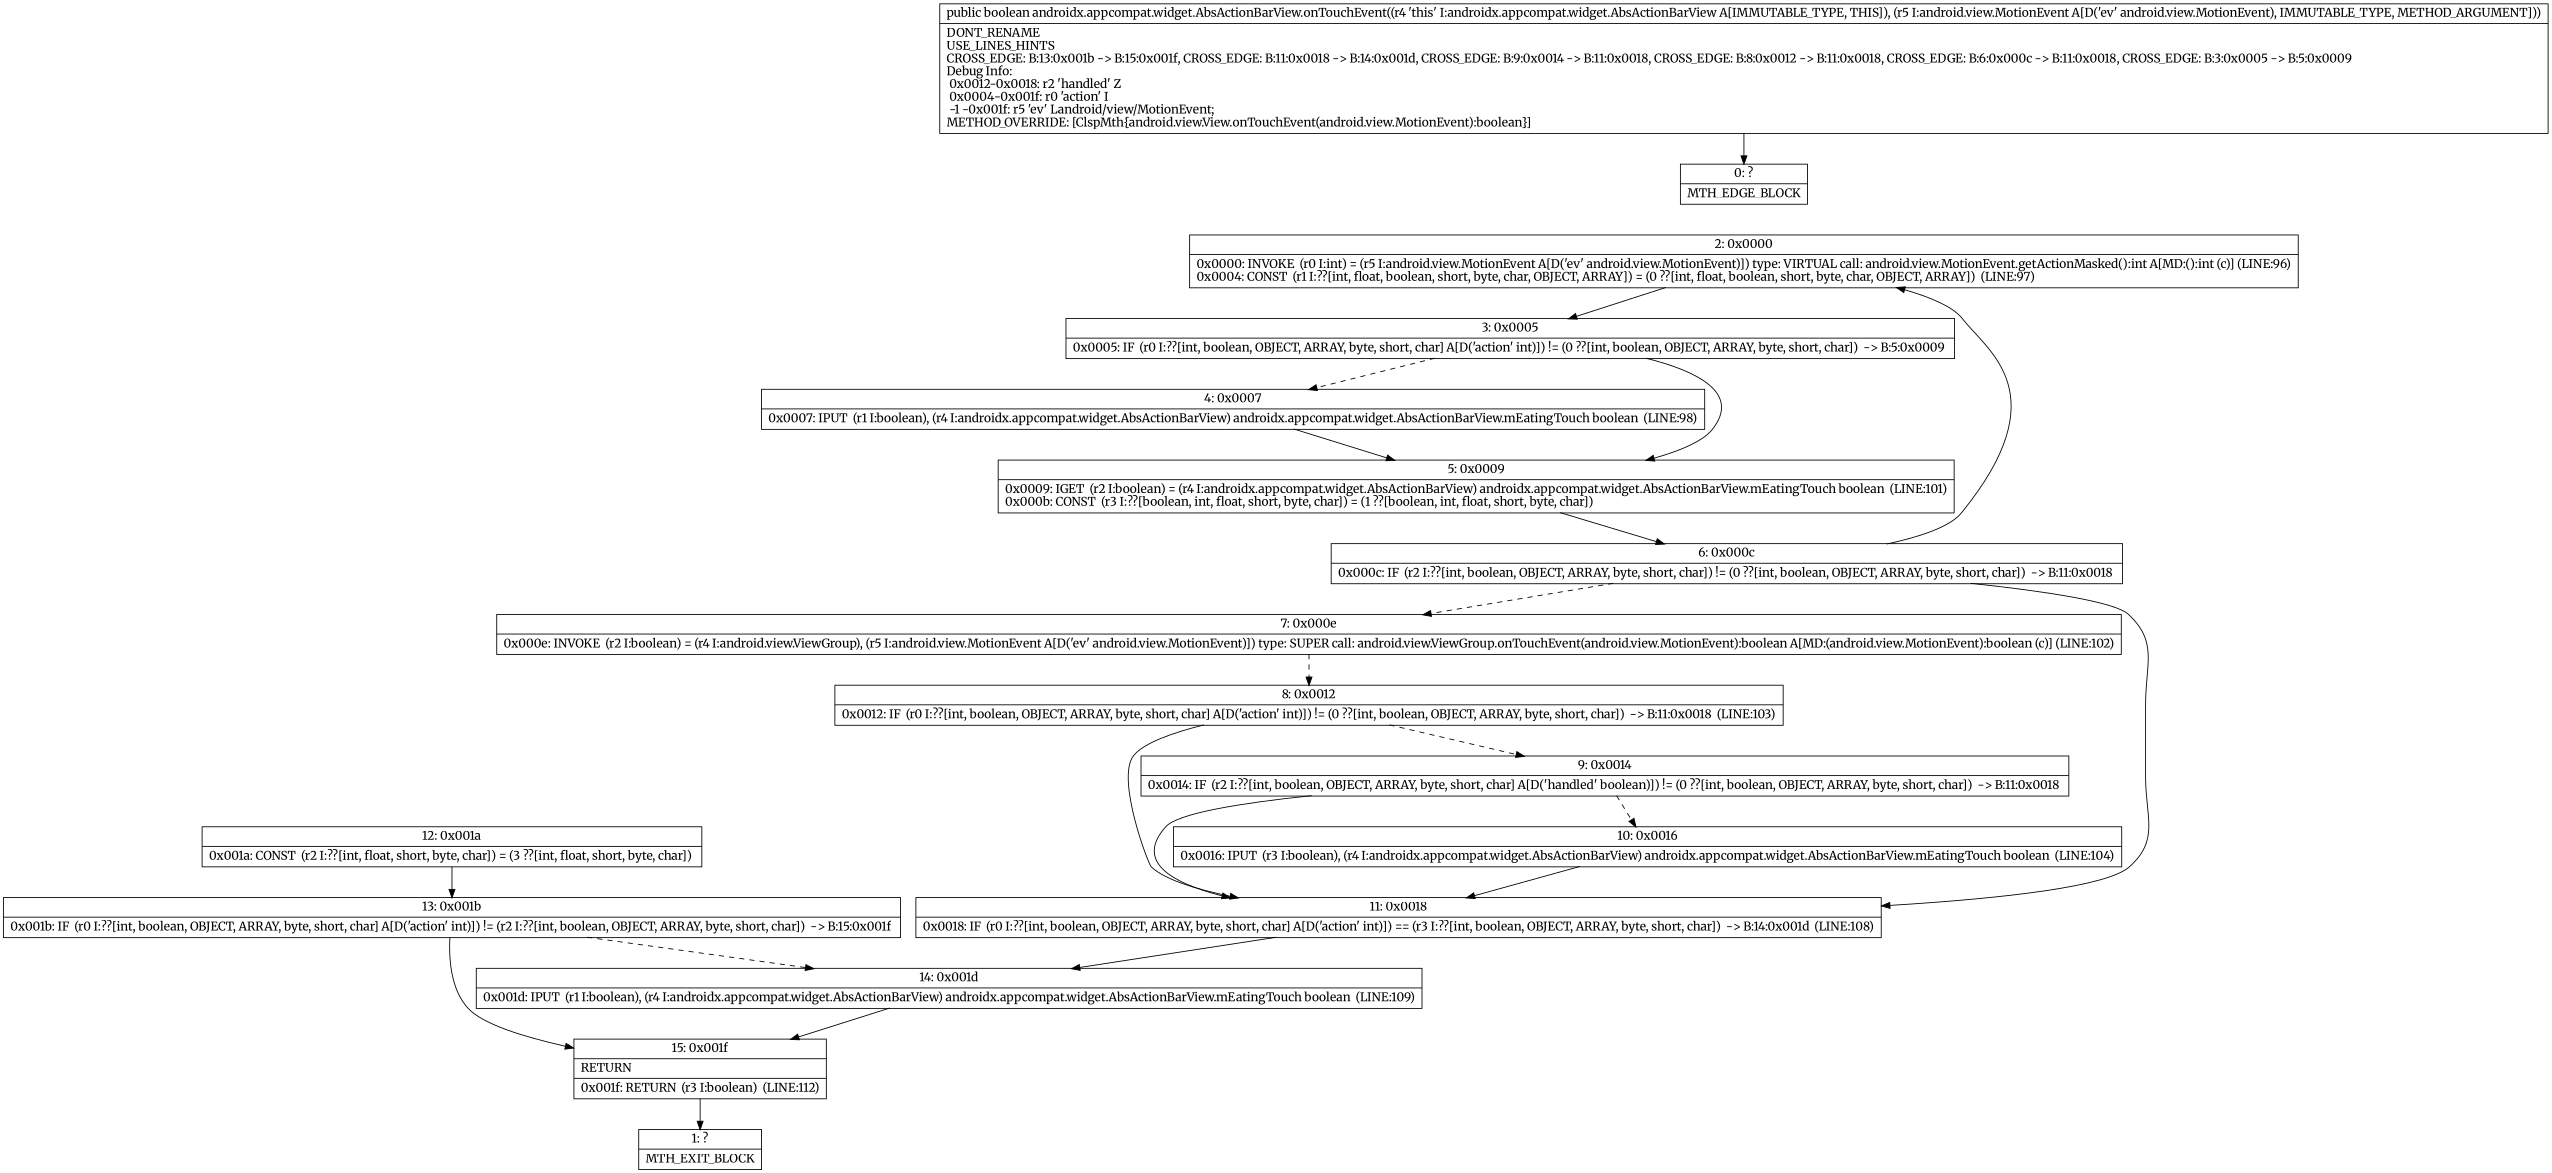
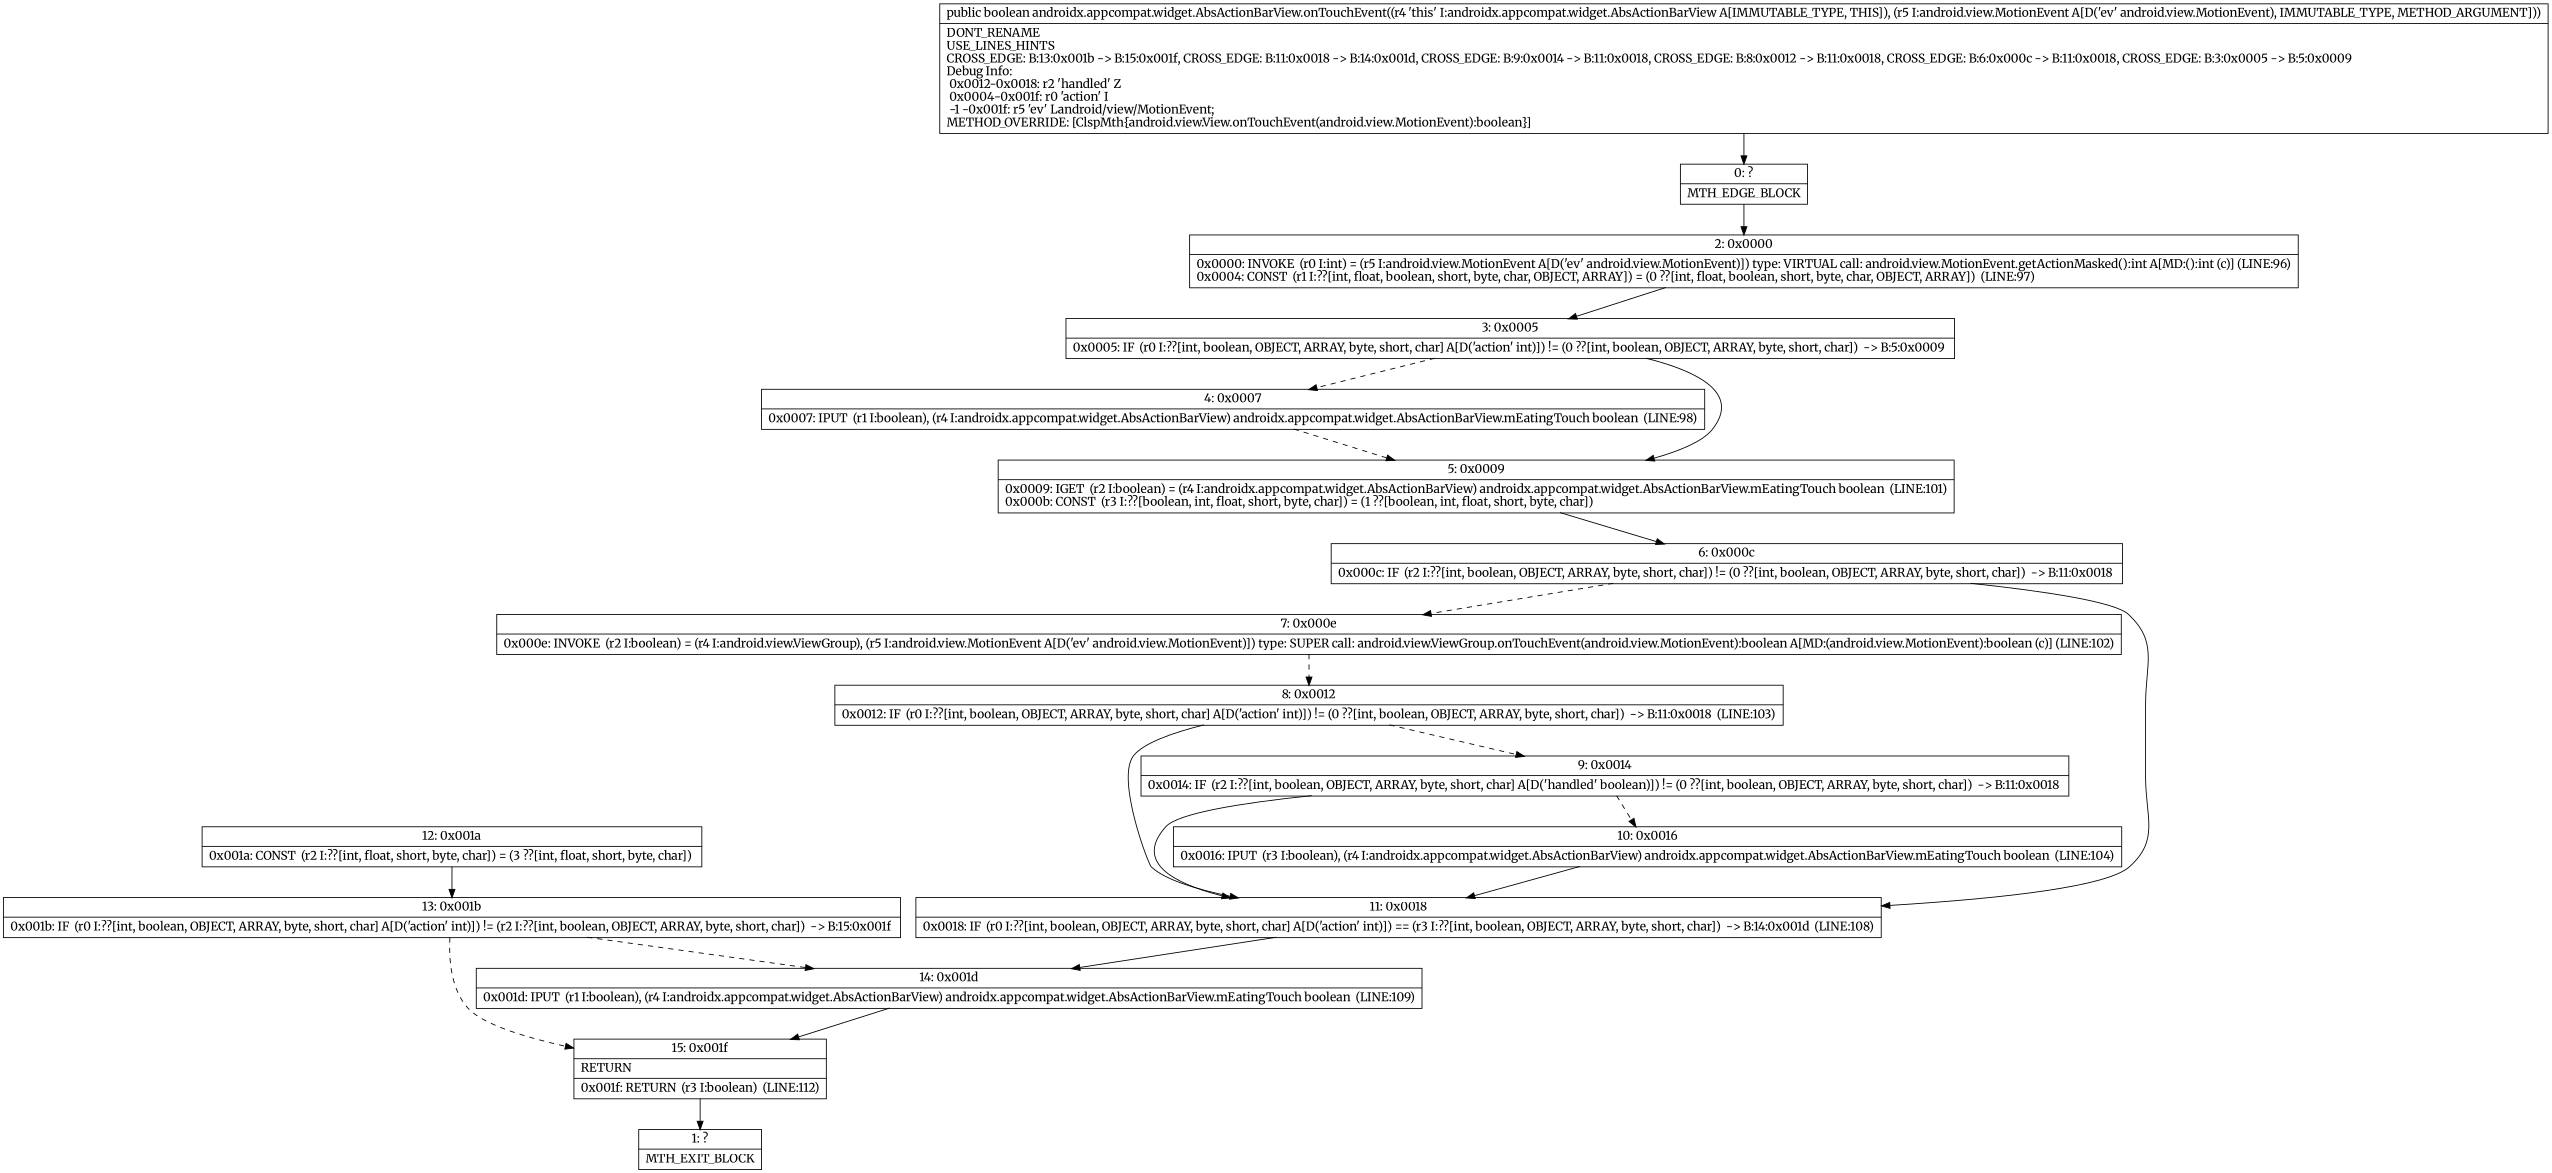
edge "6: 0x000c" -> "2: 0x0000": now "0: ?" -> "2: 0x0000"
edge "4: 0x0007" -> "5: 0x0009": style solid -> dashed
edge "13: 0x001b" -> "15: 0x001f": style solid -> dashed
